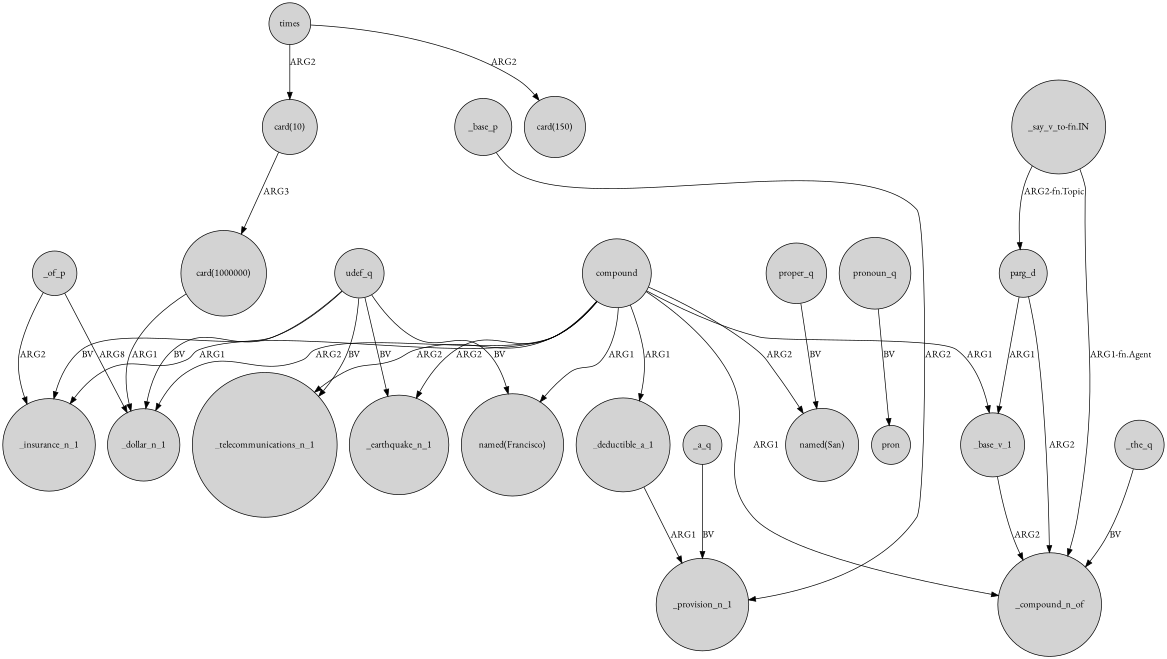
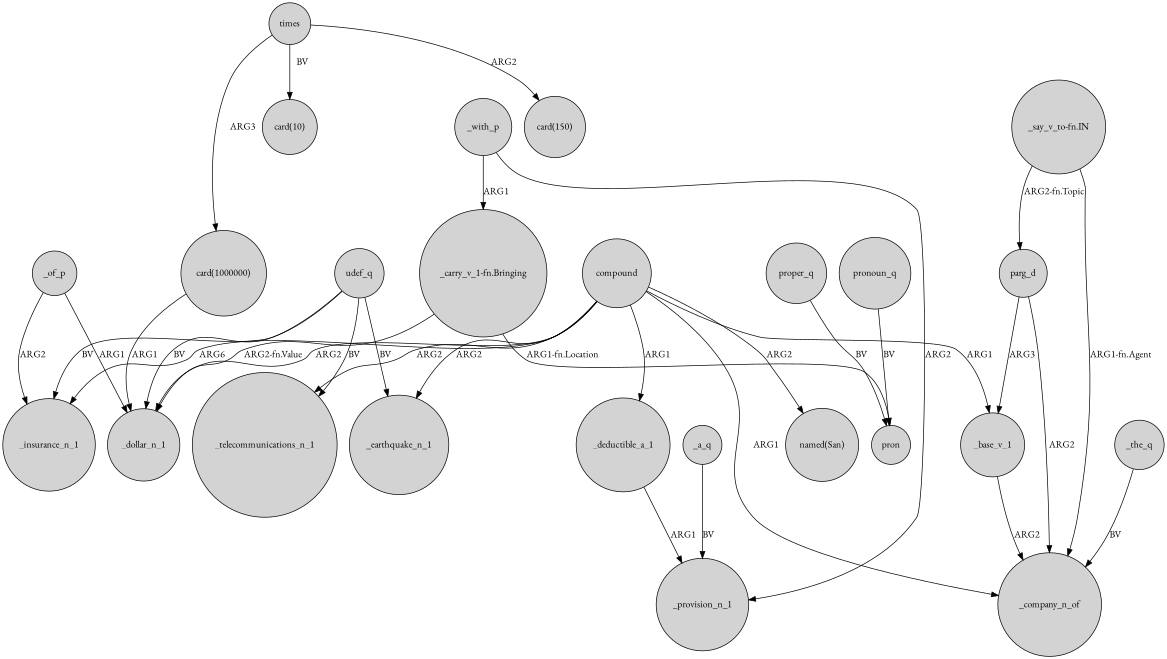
edge "times" -> "card(10)": label "ARG2" -> "BV"
node "_base_p": label "_base_p" -> "_with_p"
edge "card(10)" -> "card(1000000)": now "times" -> "card(1000000)"
node "_carry_v_1-fn.Bringing": added
edge "proper_q" -> "named(San)": now "proper_q" -> "pron"
edge "_of_p" -> "_dollar_n_1": label "ARG8" -> "ARG1"
edge "compound" -> "_insurance_n_1": label "ARG1" -> "ARG6"
edge "parg_d" -> "_base_v_1": label "ARG1" -> "ARG3"
node "named(Francisco)": removed
node "_compound_n_of": label "_compound_n_of" -> "_company_n_of"
